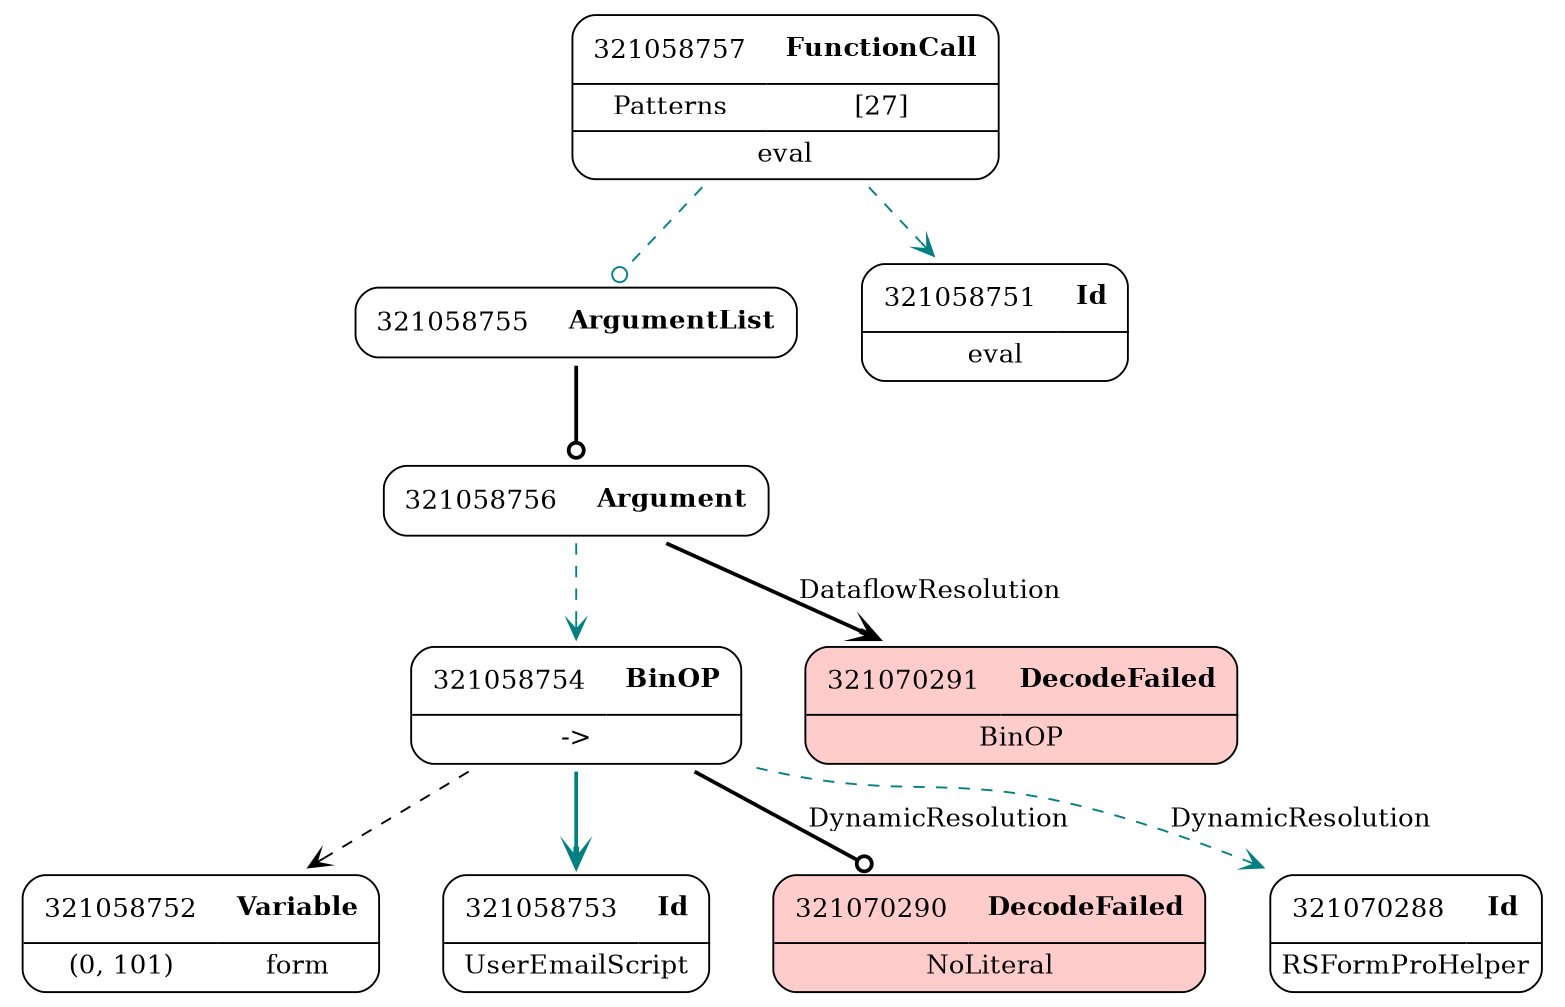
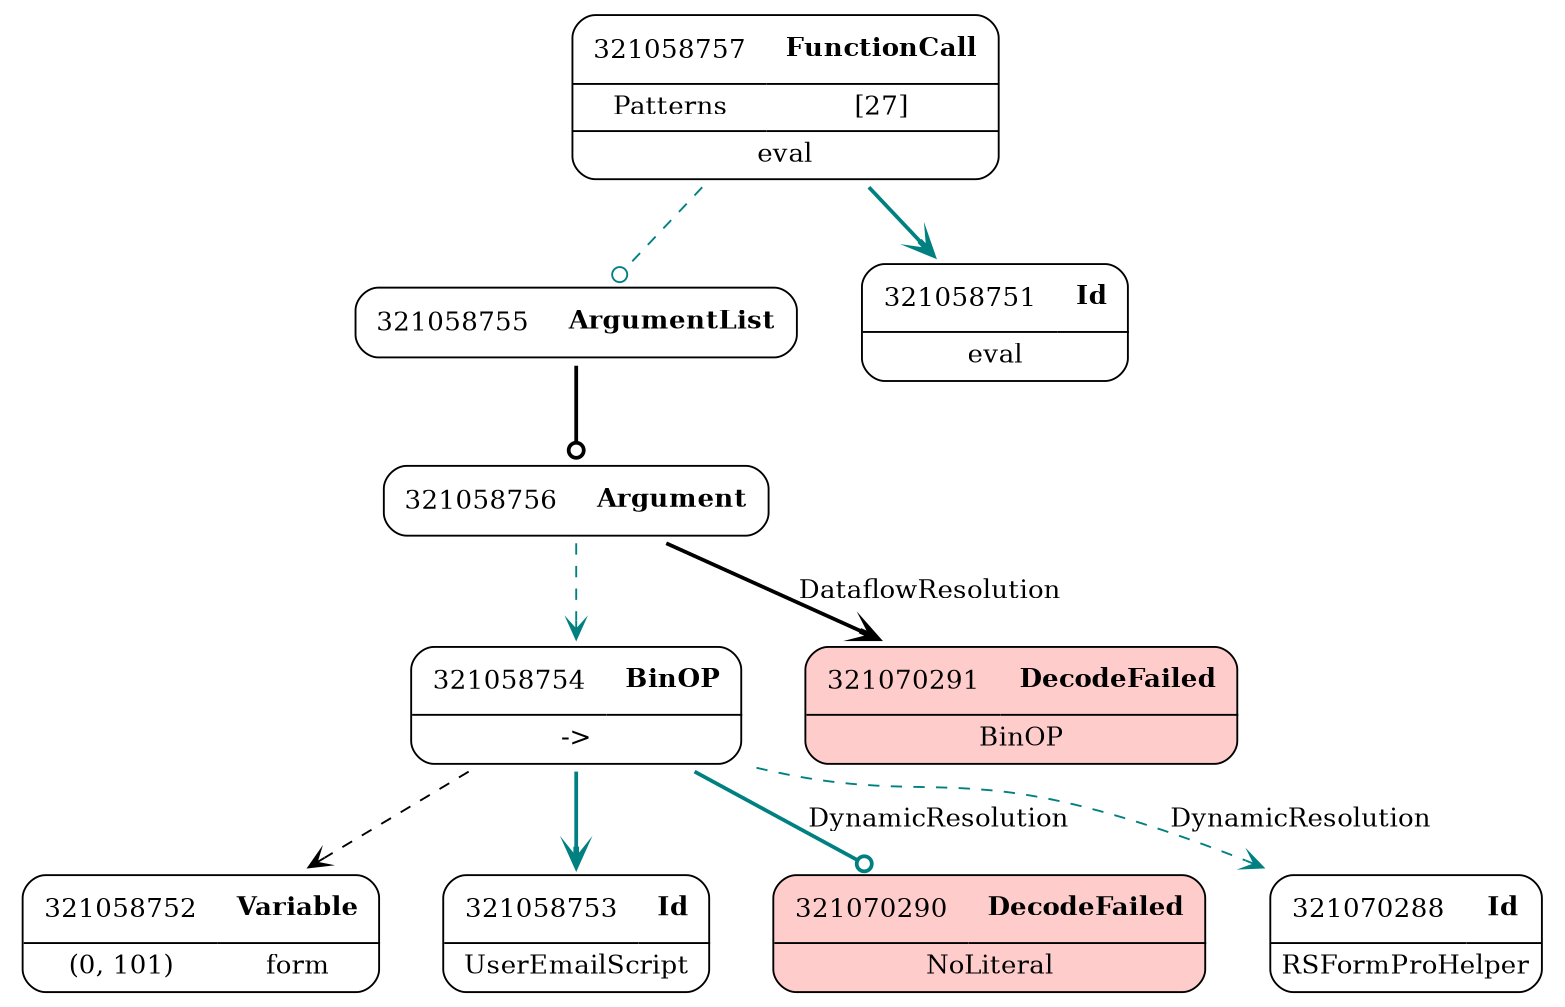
edge "321058757" -> "321058751": style dashed -> bold
edge "321058754" -> "321070290": color black -> teal
